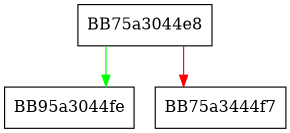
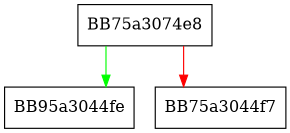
node "BB75a3044e8": label "BB75a3044e8" -> "BB75a3074e8"
node "BB75a3444f7": label "BB75a3444f7" -> "BB75a3044f7"
